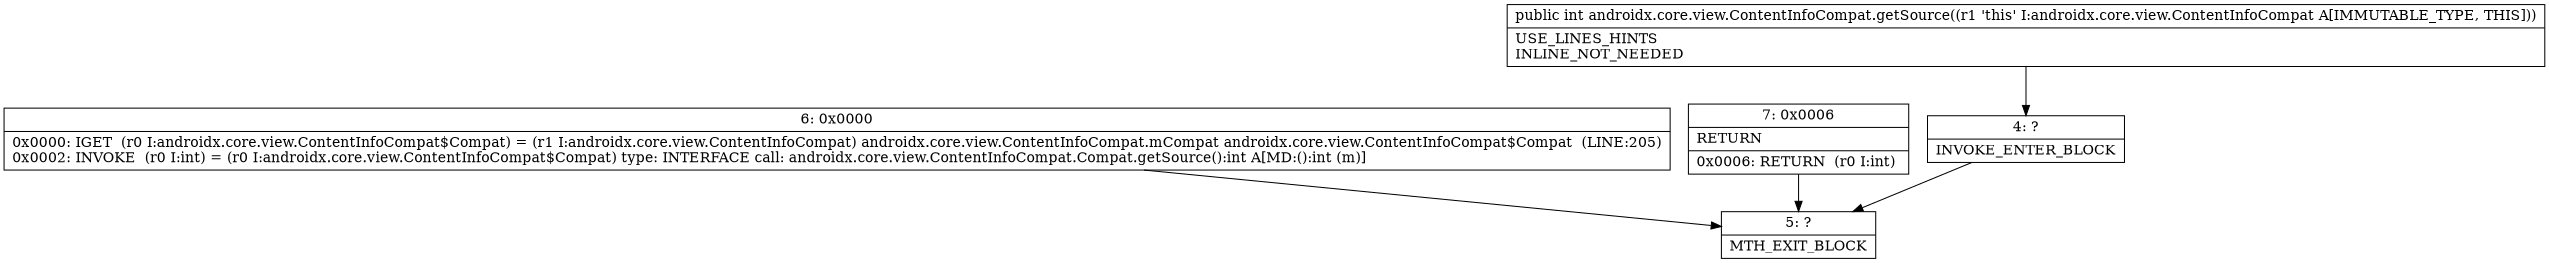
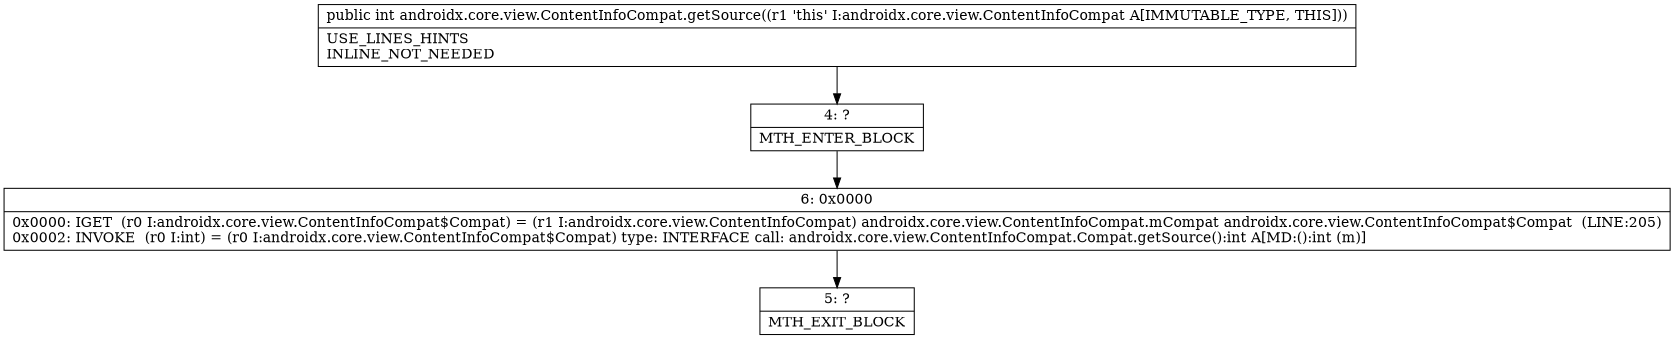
node "7: 0x0006": removed
node "4: ?": text "INVOKE_ENTER_BLOCK" -> "MTH_ENTER_BLOCK"
edge "4: ?" -> "5: ?": now "4: ?" -> "6: 0x0000"
